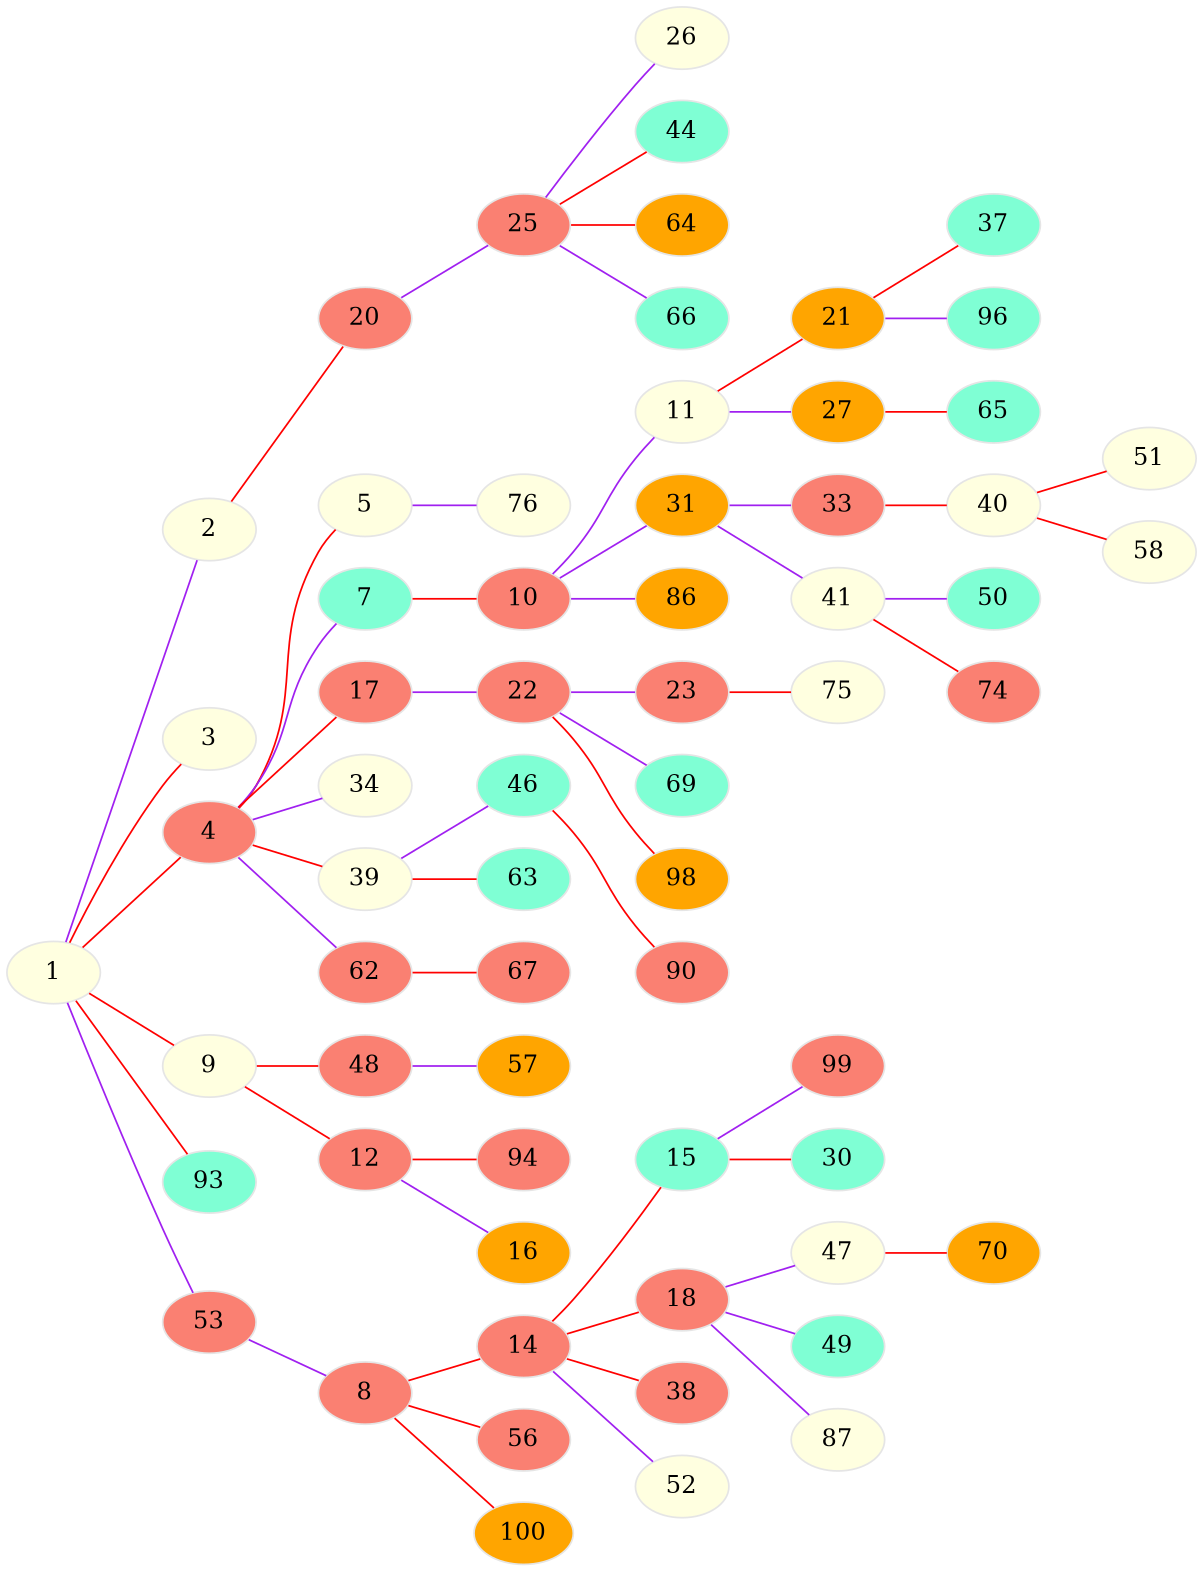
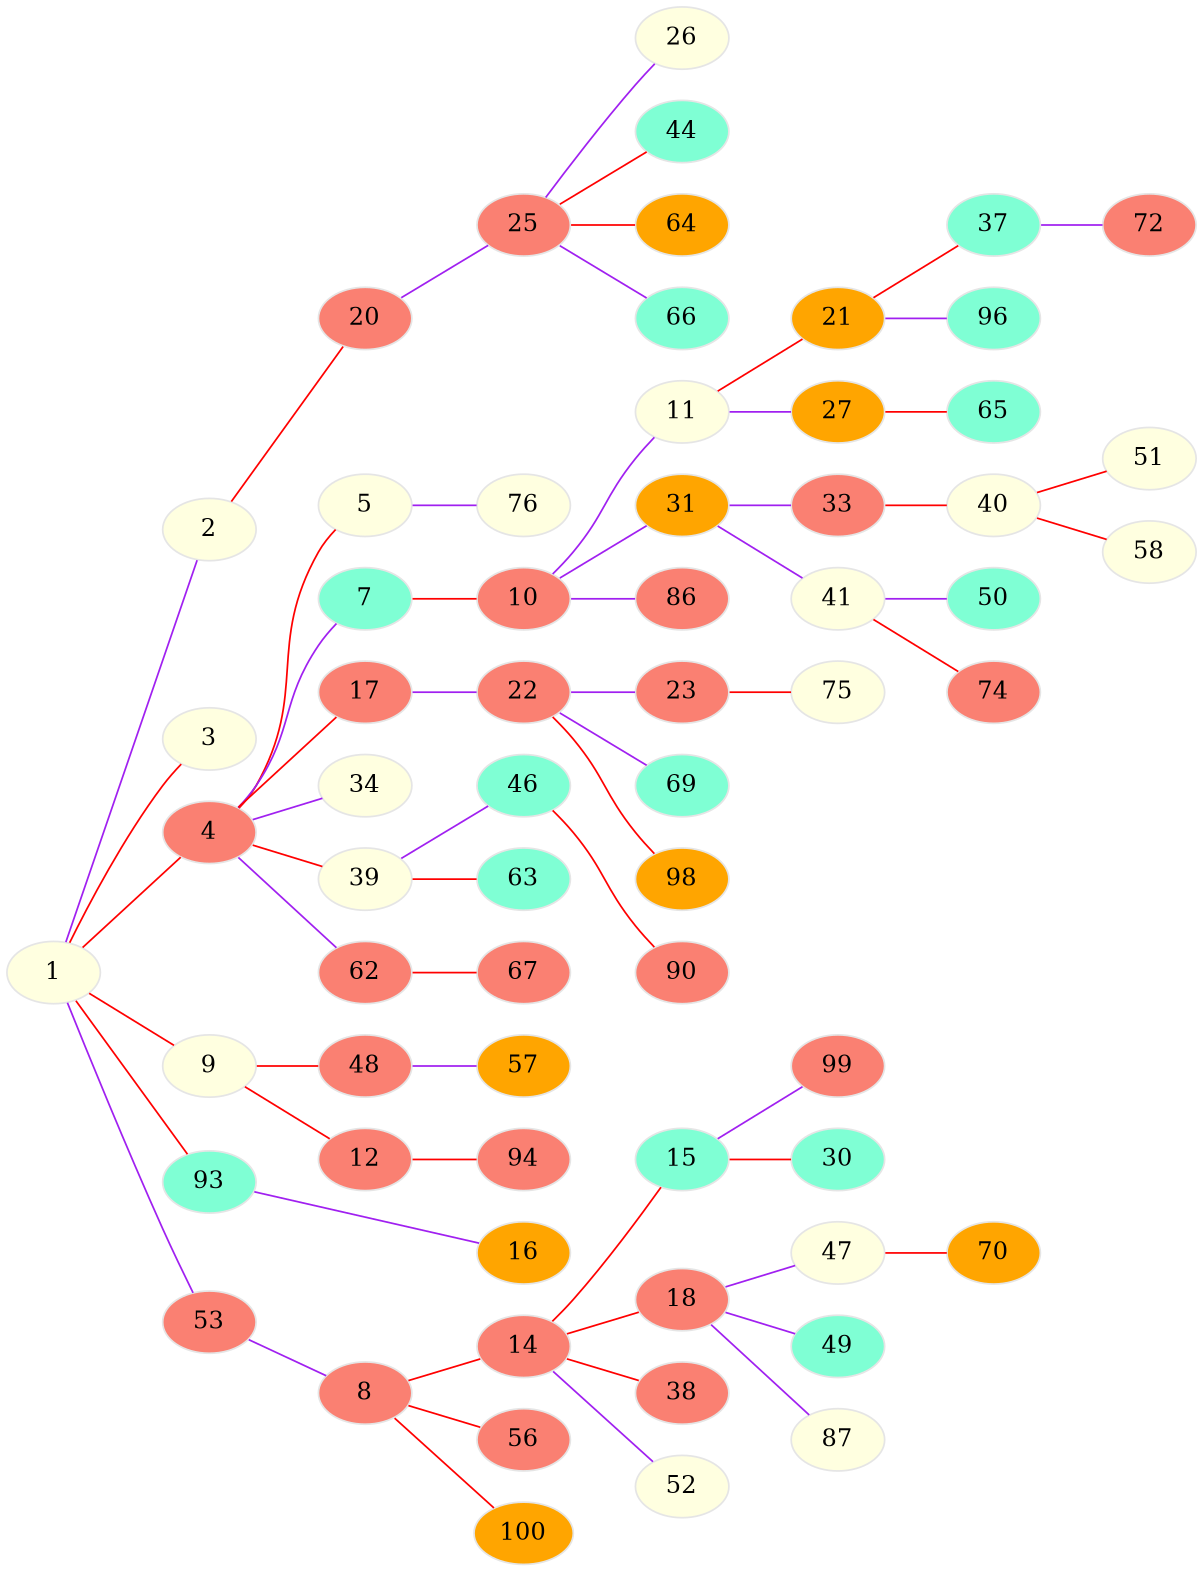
node "72": added
node "86": fillcolor orange -> salmon
edge "12" -- "16": now "93" -- "16"
